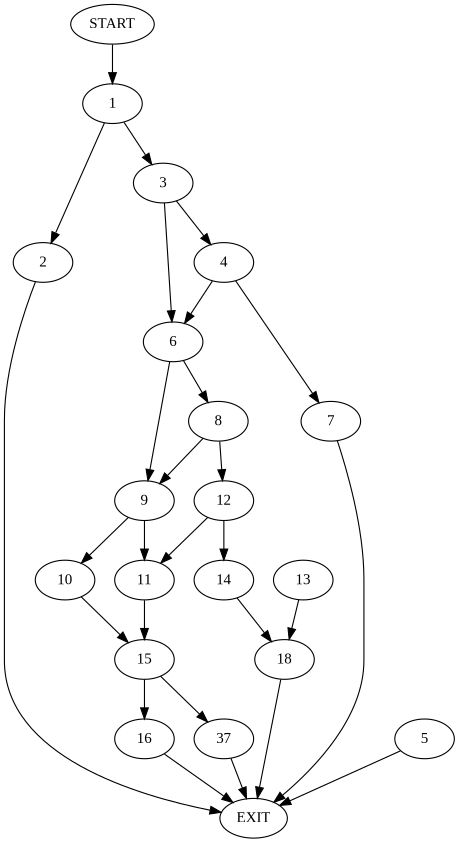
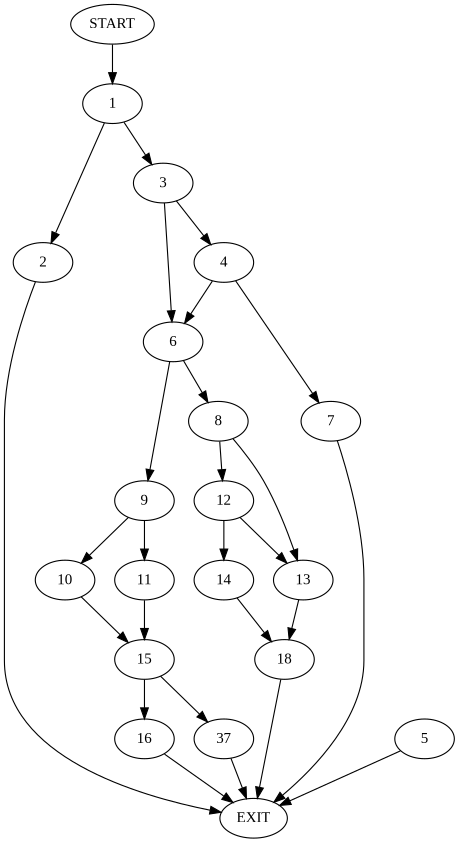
edge "8" -> "9": now "8" -> "13"
edge "12" -> "11": now "12" -> "13"
